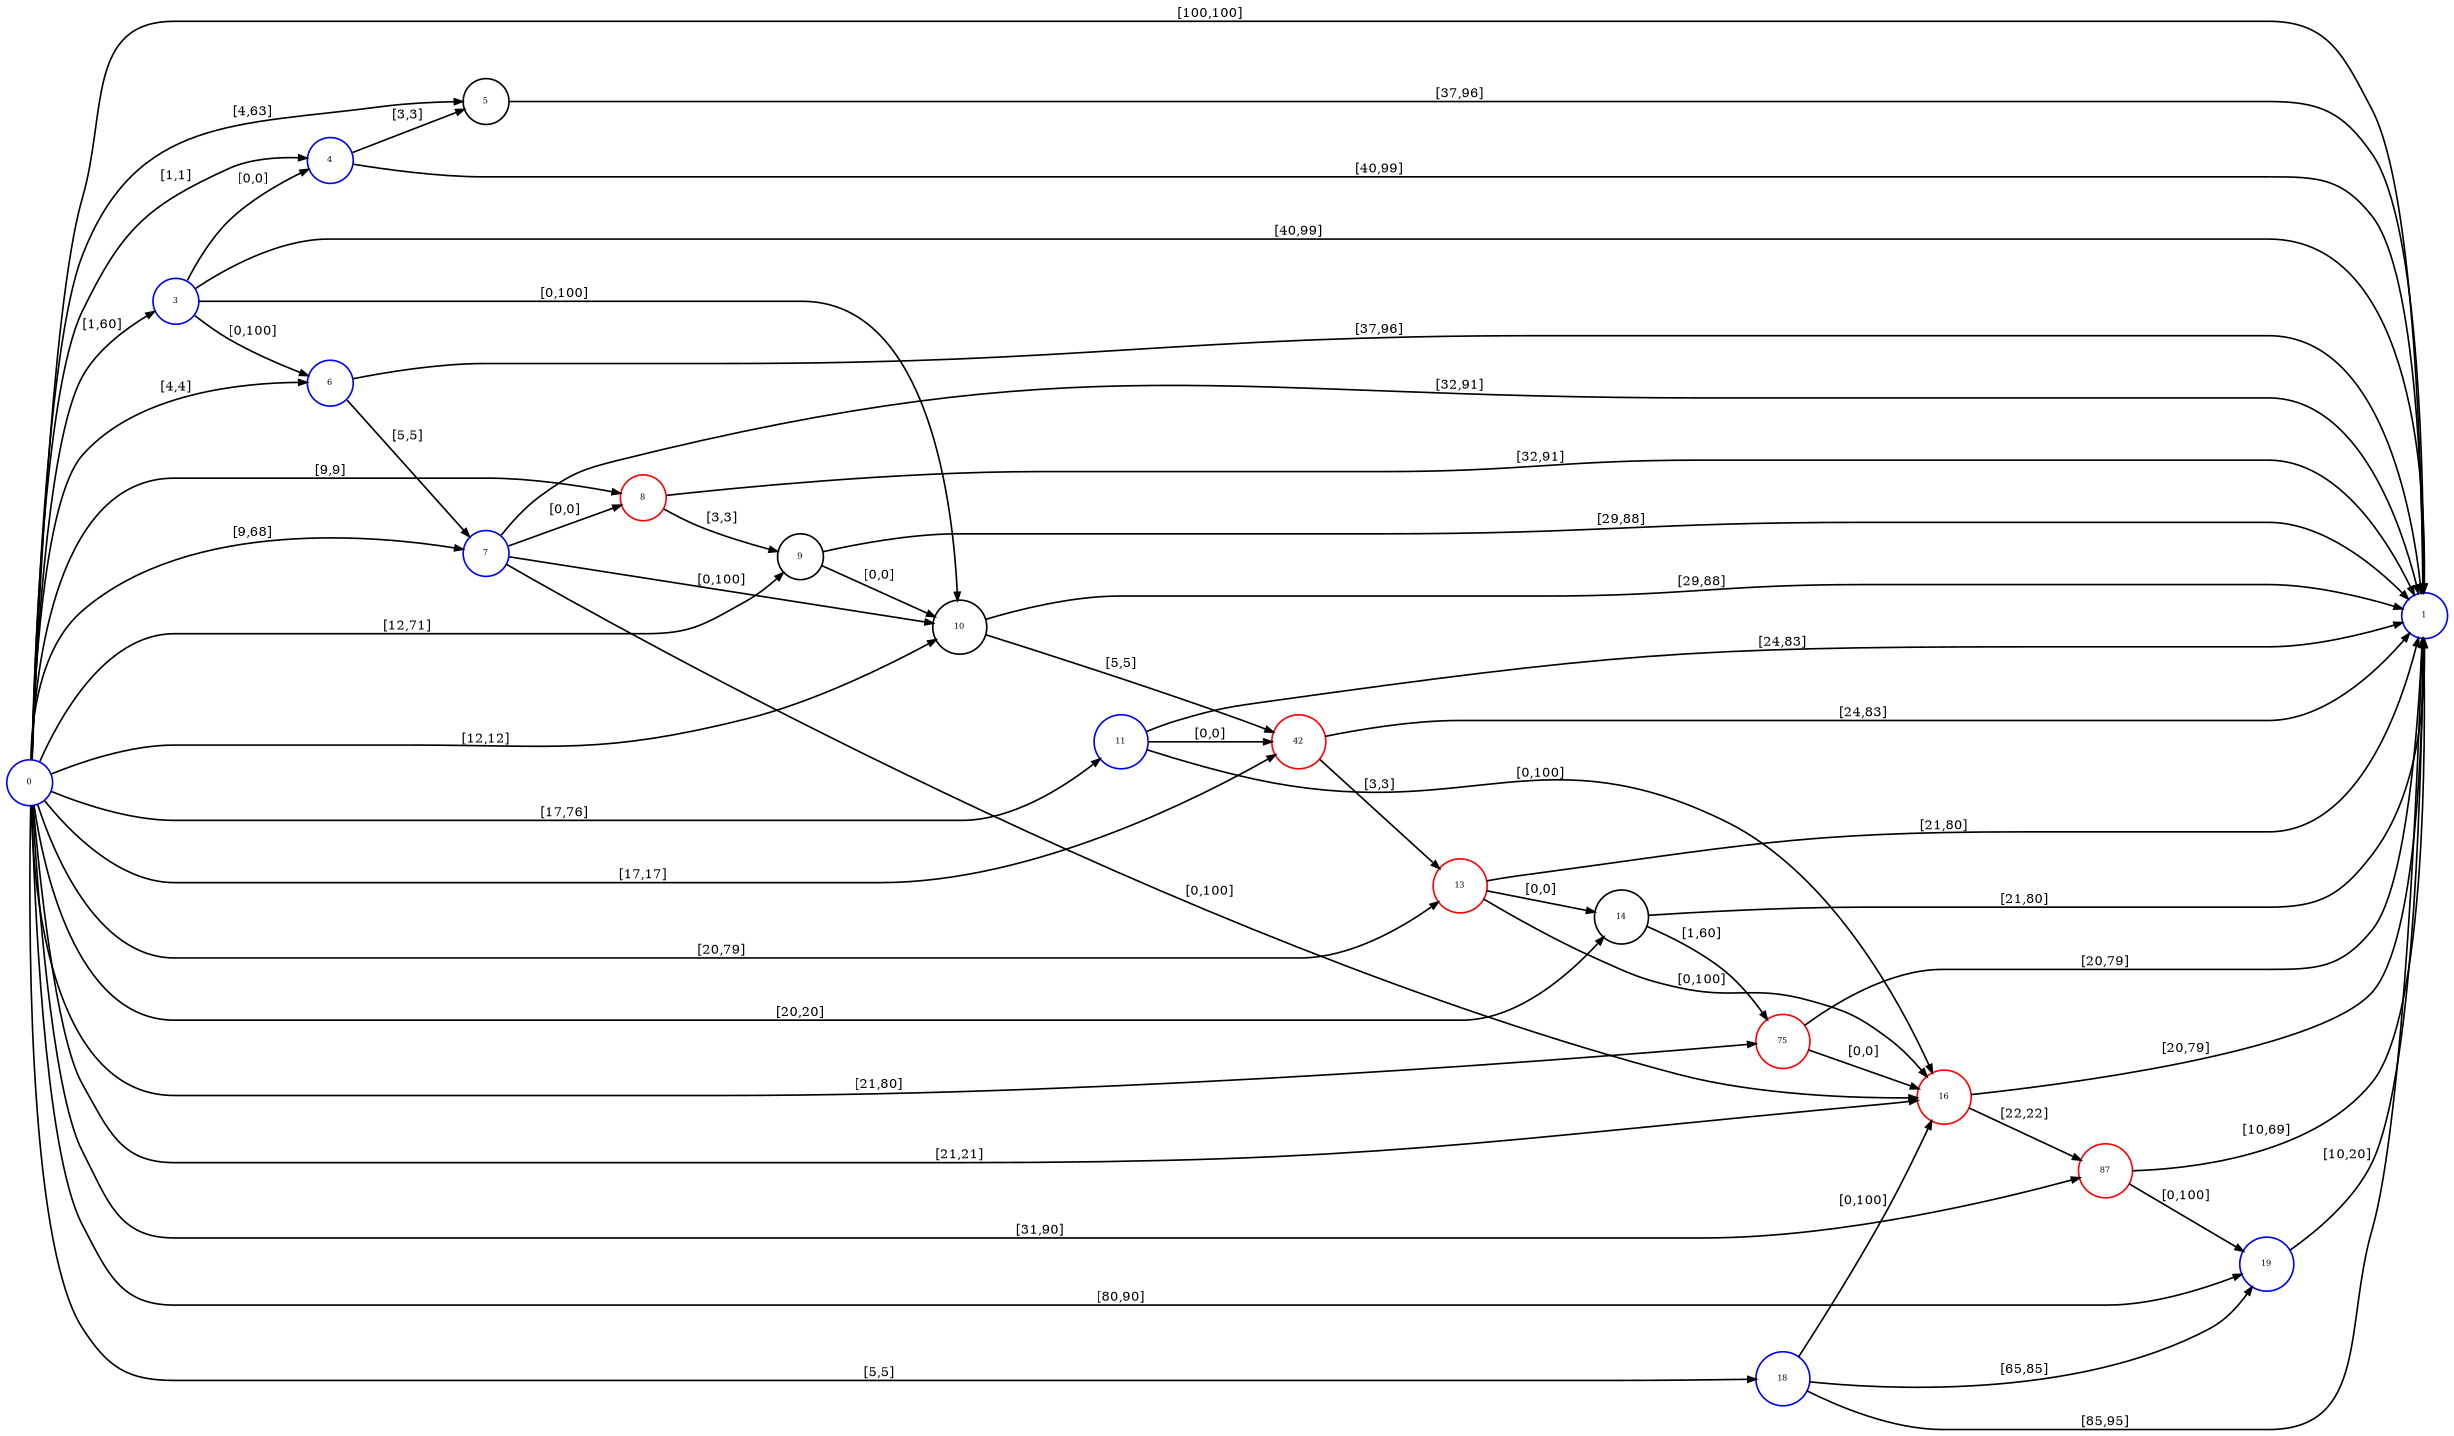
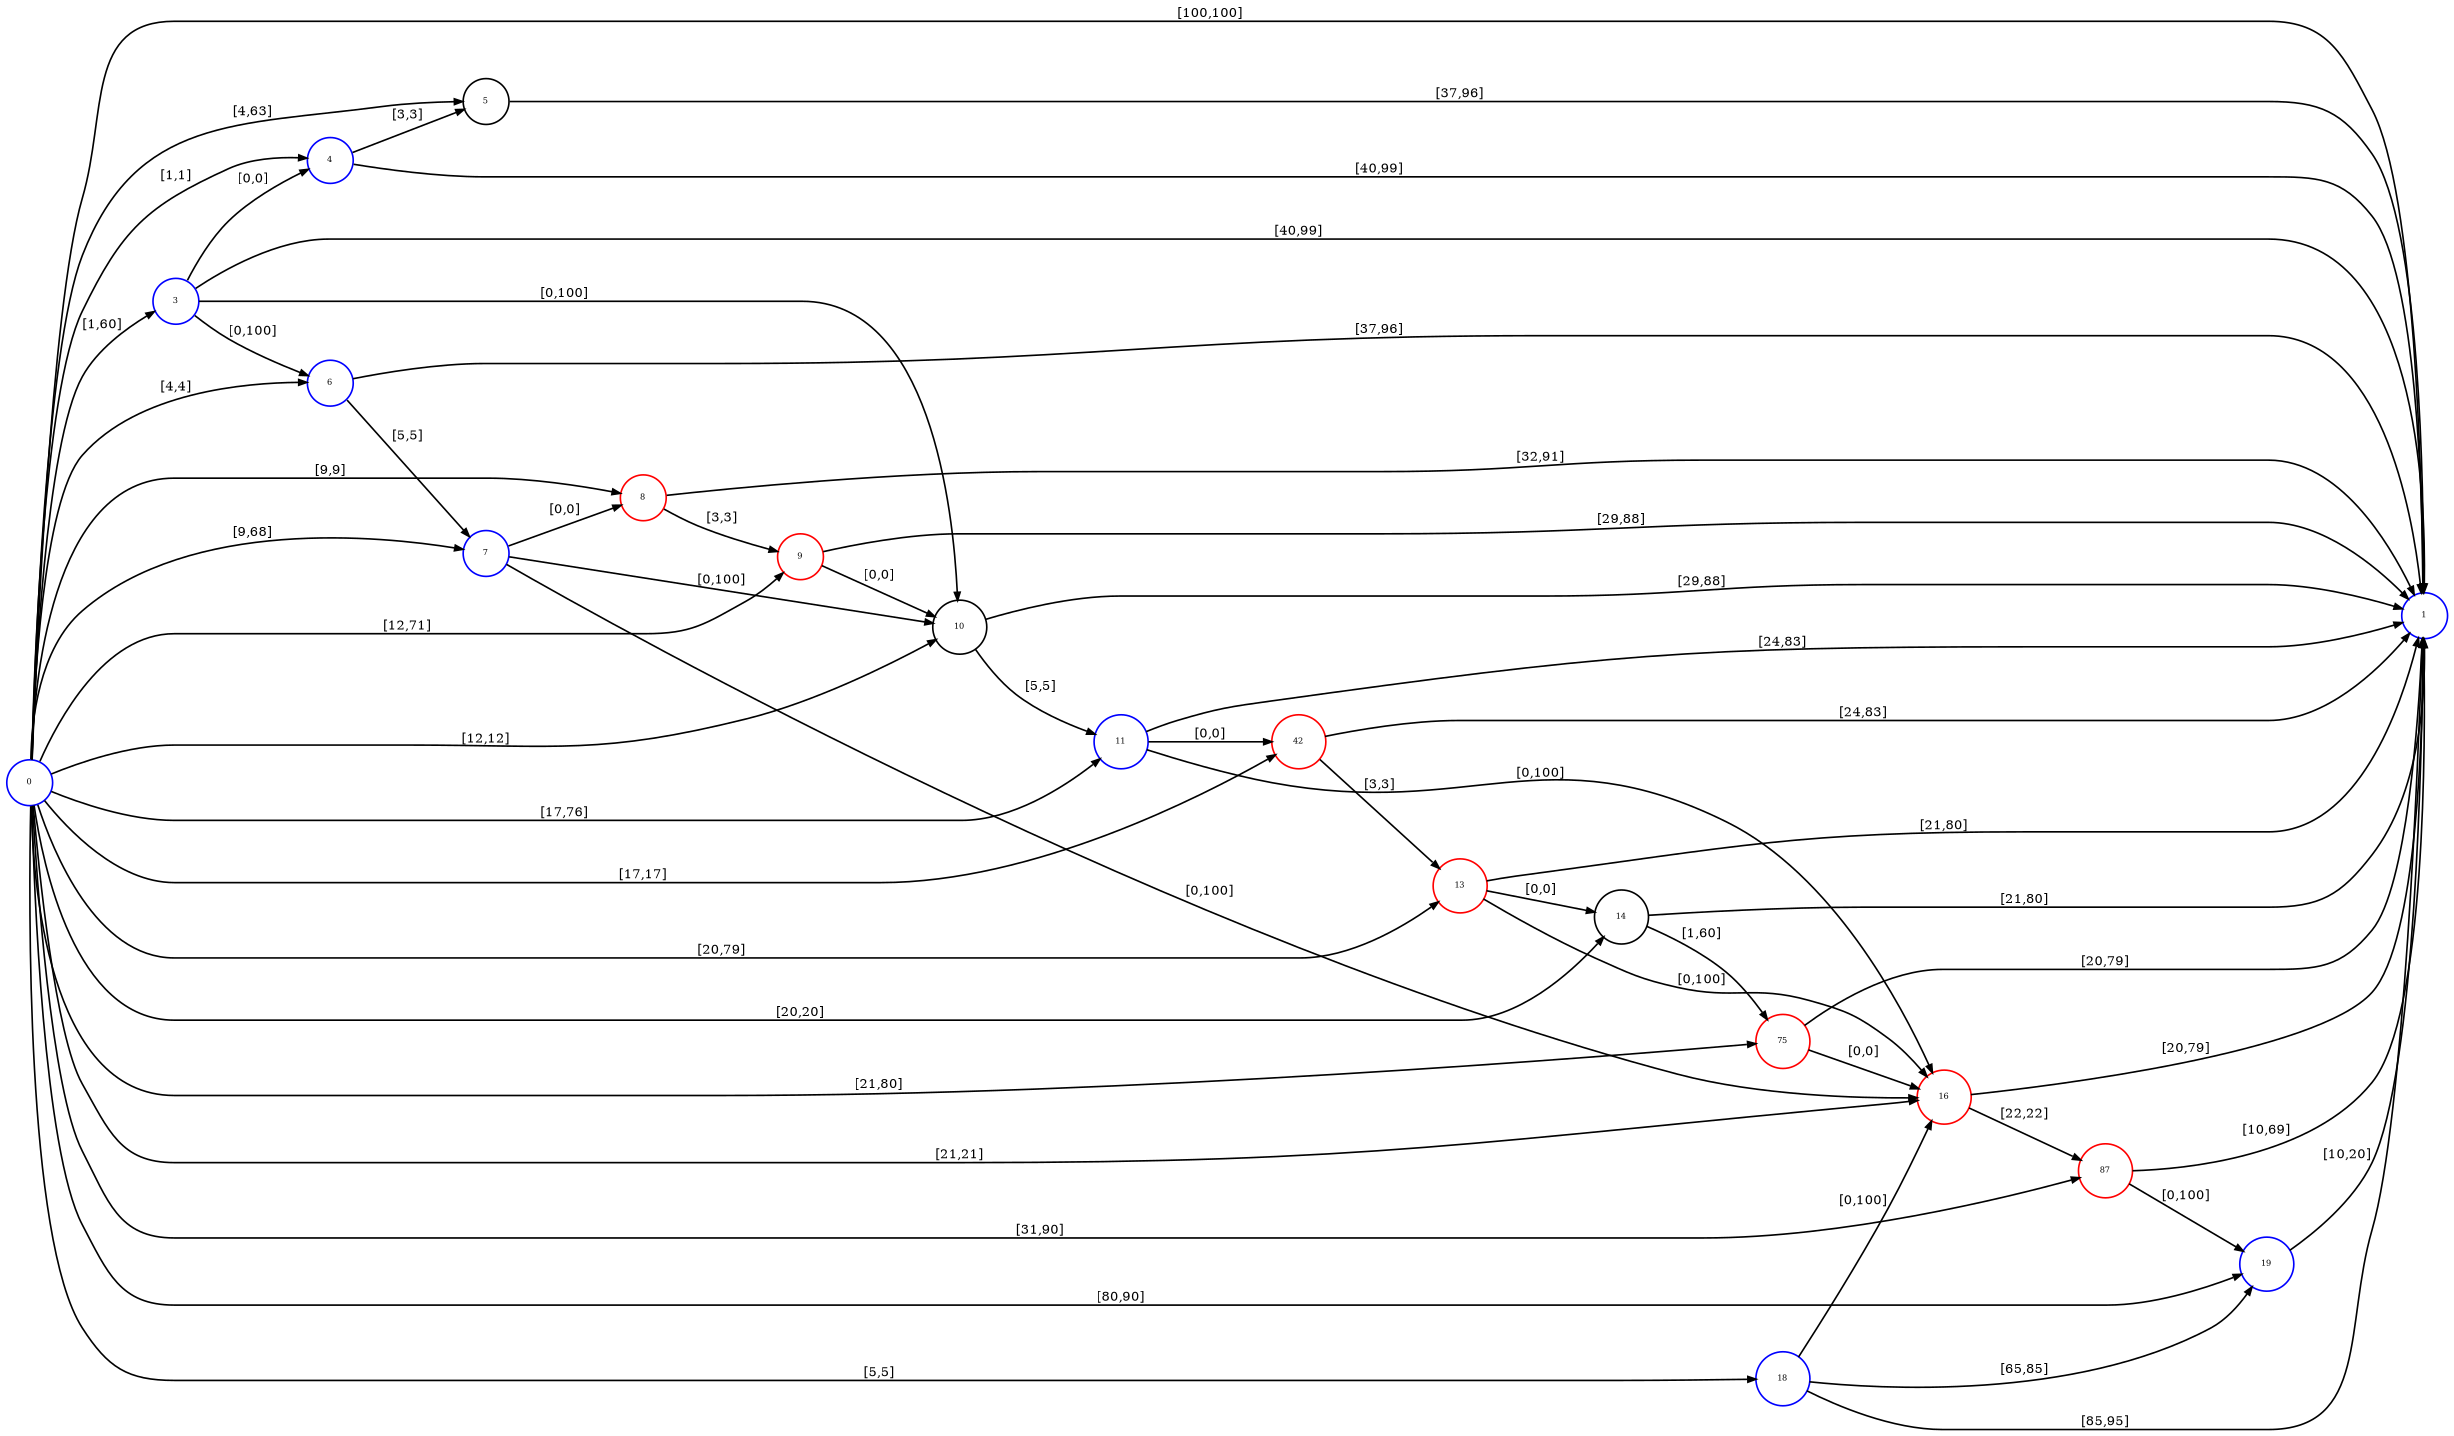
edge "7" -> "1": removed, label "[32,91]"
node "9": color black -> red
edge "10" -> "42": now "10" -> "11"
